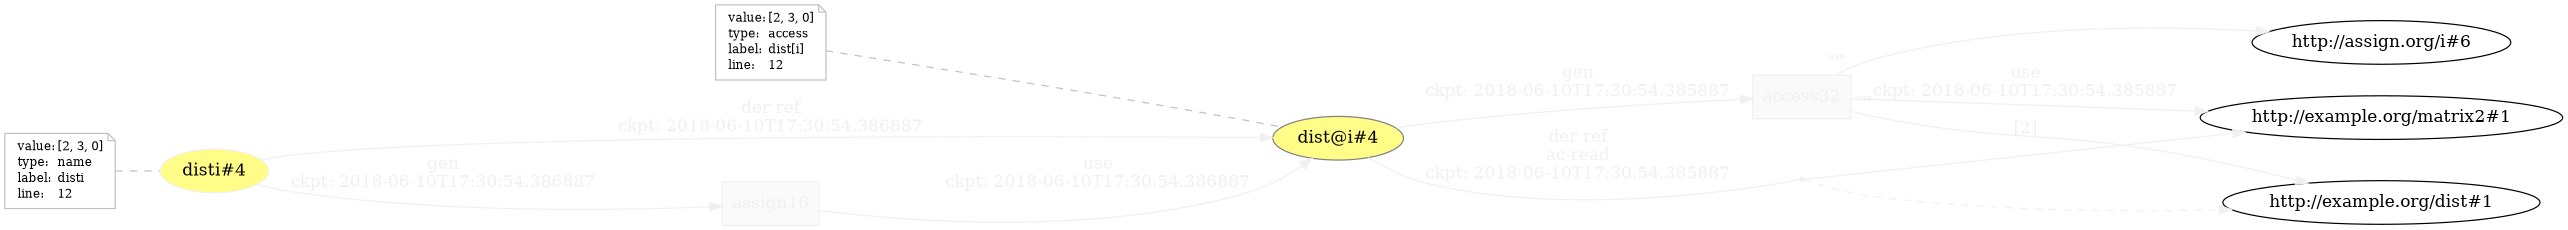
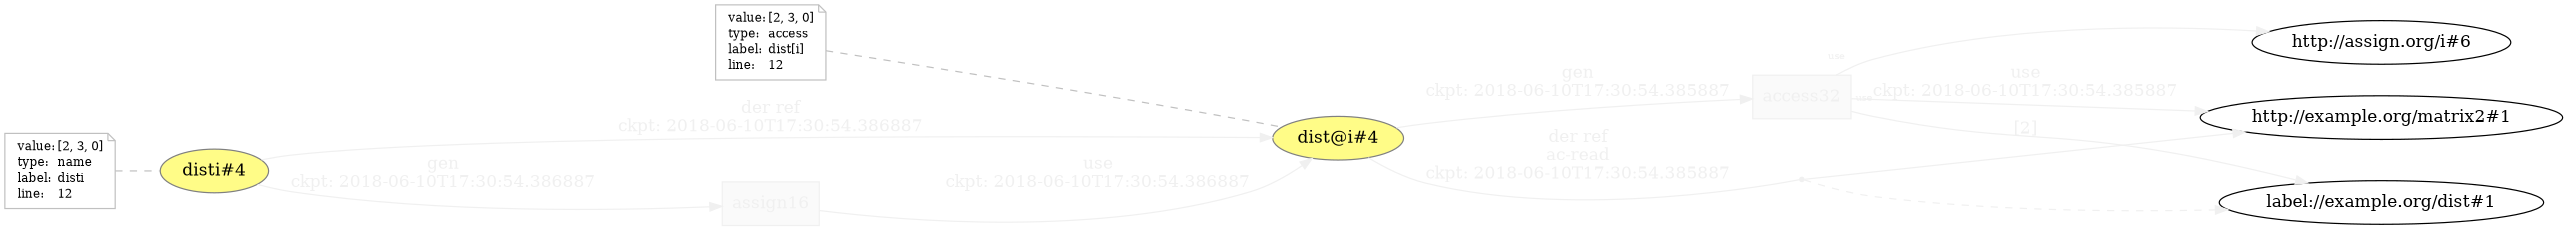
node "disti#4": color #f0f0f0 -> #808080
node "http://example.org/dist#1": label "http://example.org/dist#1" -> "label://example.org/dist#1"
